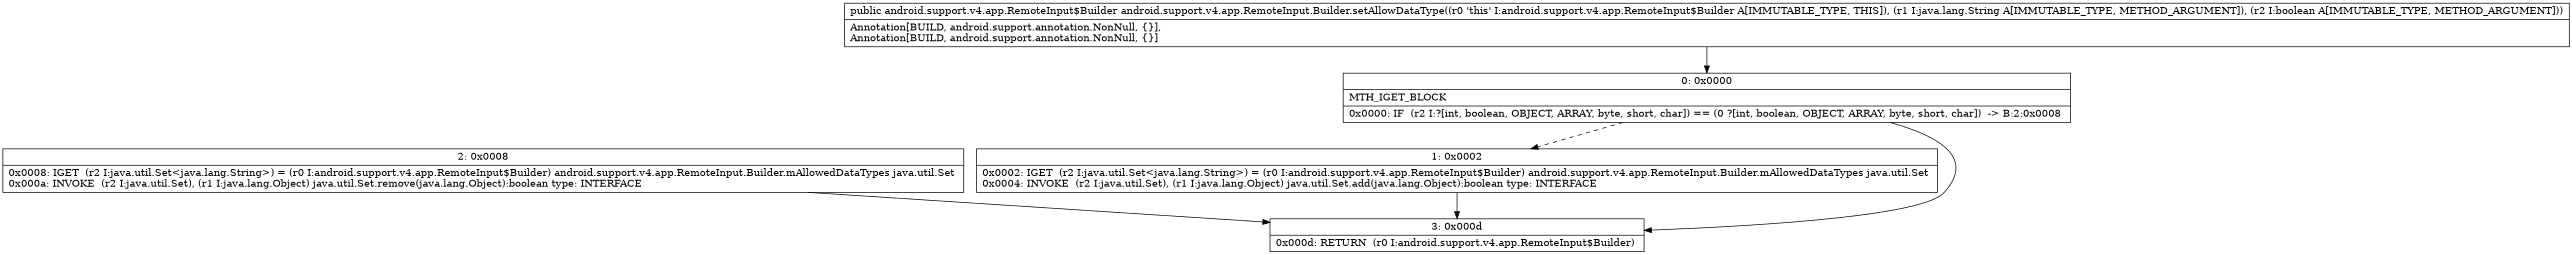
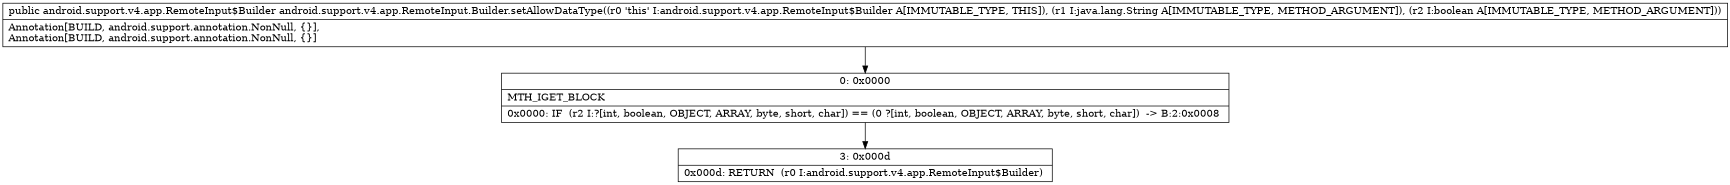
node "2: 0x0008": removed
node "1: 0x0002": removed
